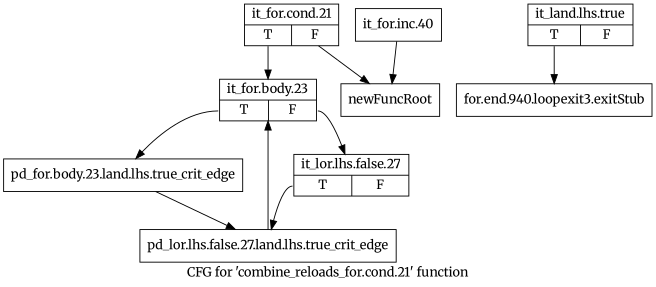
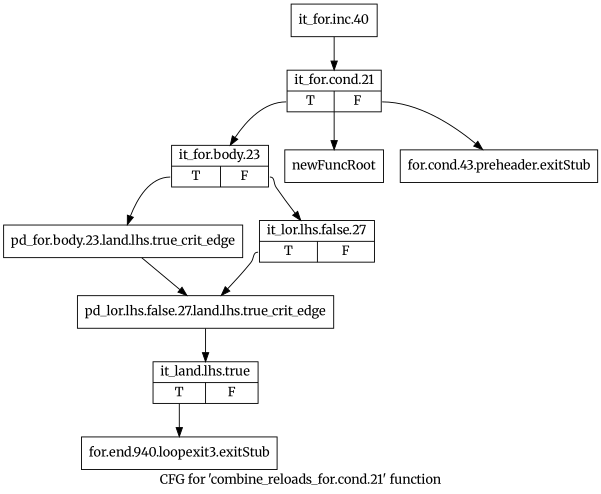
edge "it_for.inc.40" -> "newFuncRoot": now "it_for.inc.40" -> "it_for.cond.21"
node "for.cond.43.preheader.exitStub": added
edge "pd_lor.lhs.false.27.land.lhs.true_crit_edge" -> "it_for.body.23": now "pd_lor.lhs.false.27.land.lhs.true_crit_edge" -> "it_land.lhs.true"
